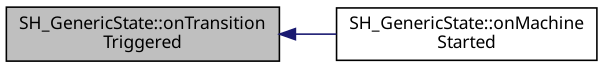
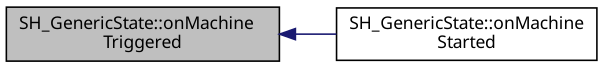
node "SH_GenericState::onTransition Triggered": label "SH_GenericState::onTransition Triggered" -> "SH_GenericState::onMachine Triggered"
